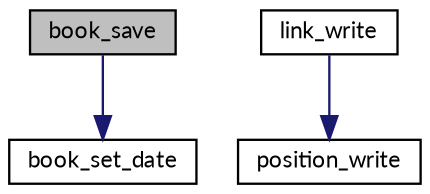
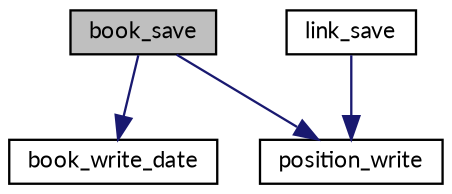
node "link_write": label "link_write" -> "link_save"
edge "book_save" -> "position_write": added
node "book_set_date": label "book_set_date" -> "book_write_date"
